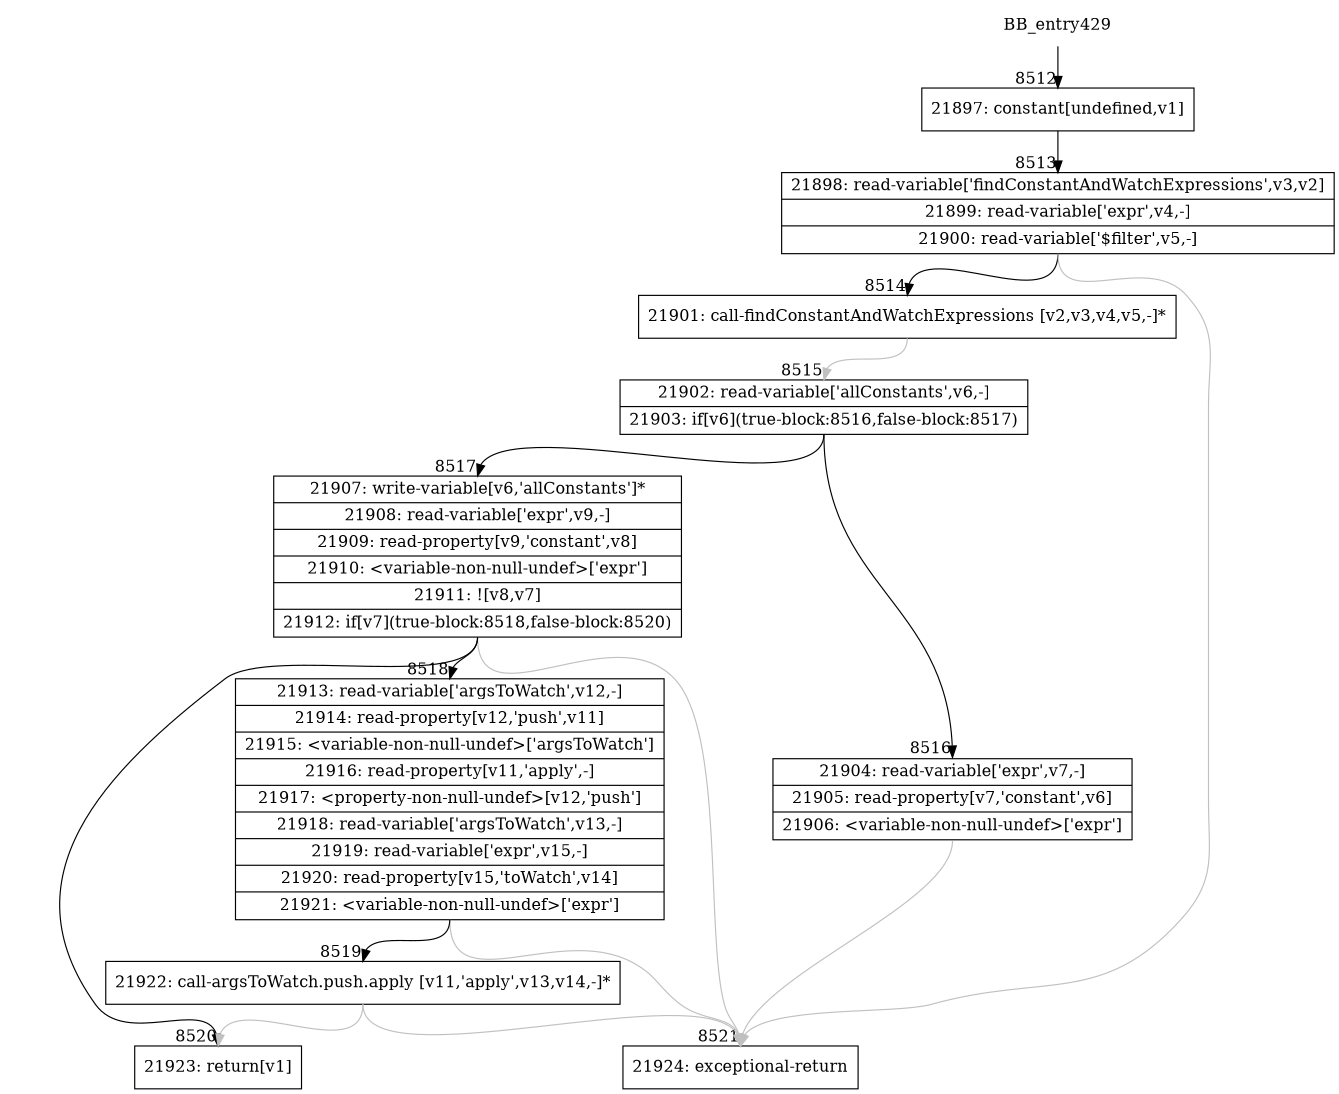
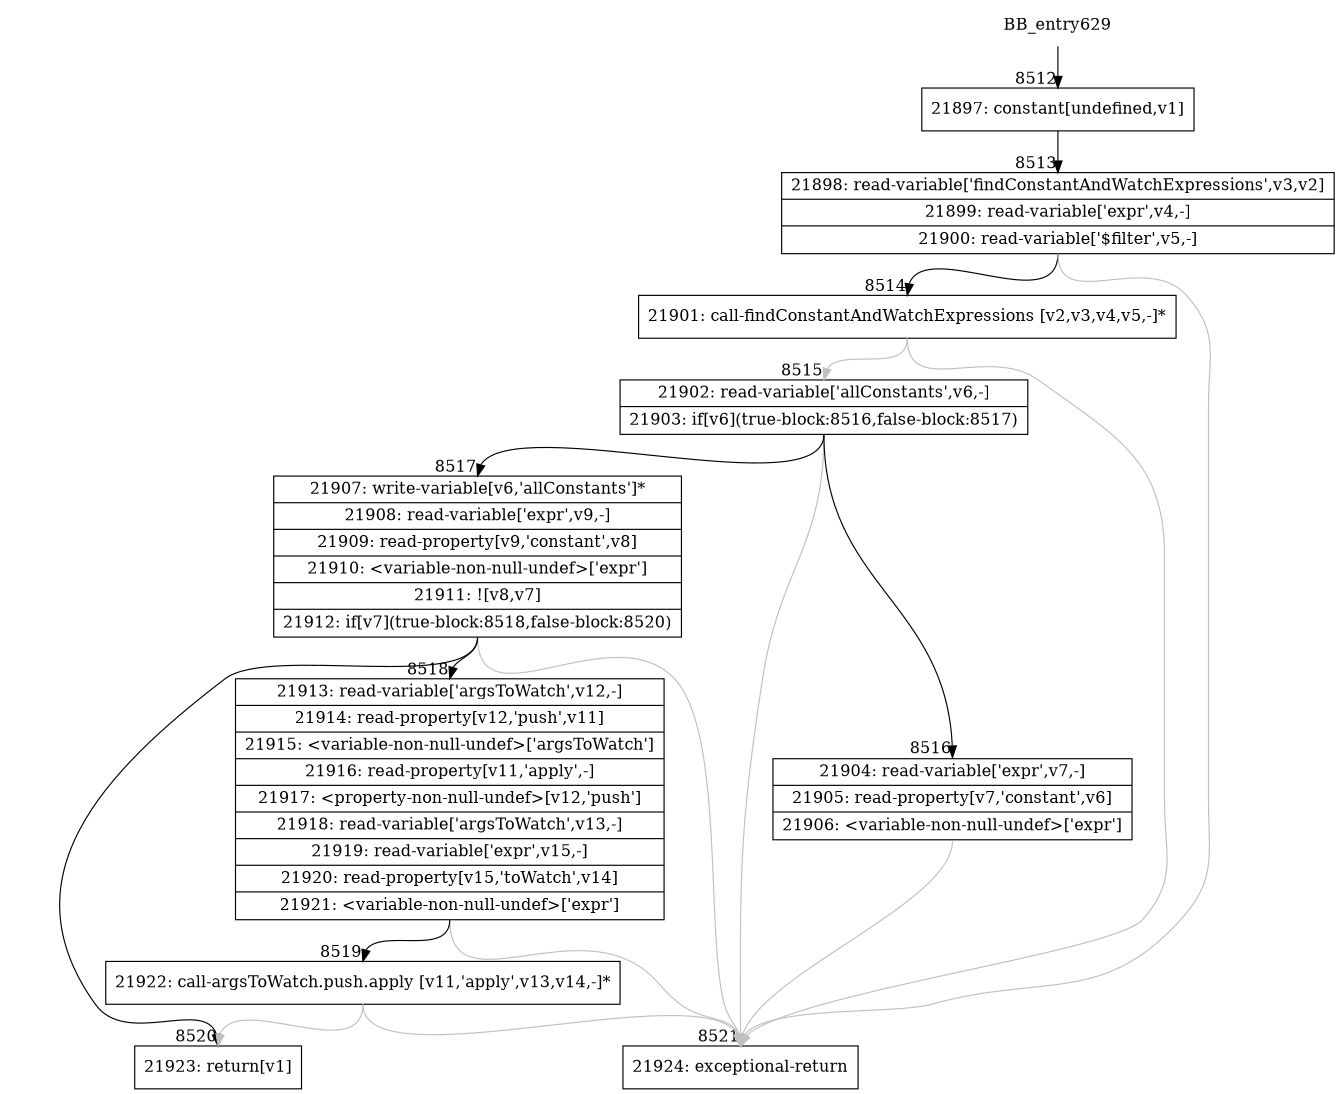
node "BB_entry429": label "BB_entry429" -> "BB_entry629"
edge "21902: read-variable['allConstants',v6,-]" -> "21924: exceptional-return": added
edge "21901: call-findConstantAndWatchExpressions [v2,v3,v4,v5,-]*" -> "21924: exceptional-return": added
